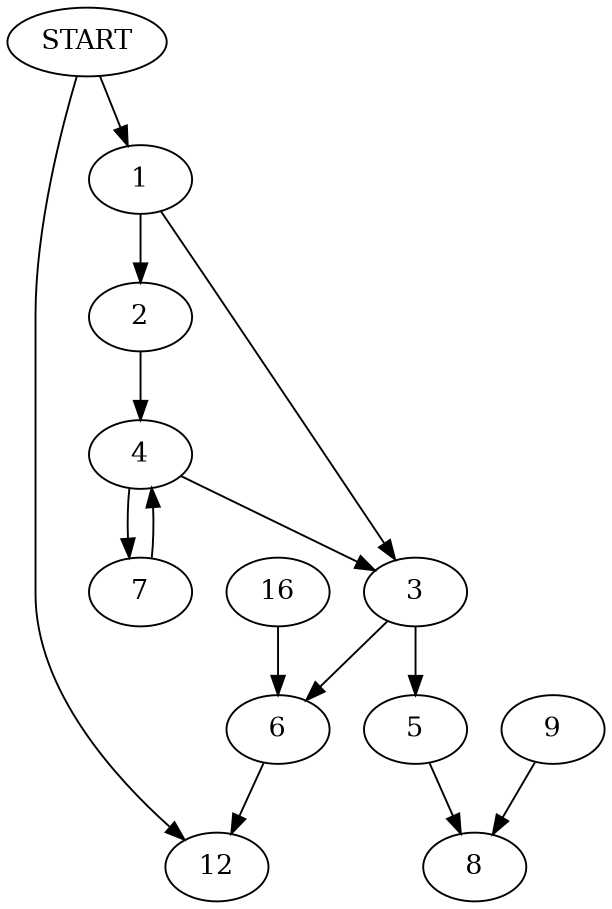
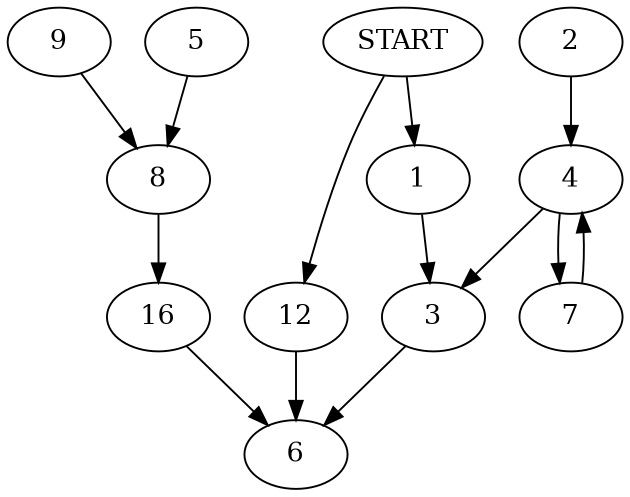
edge "1" -> "2": removed
edge "8" -> "16": added
edge "3" -> "5": removed
edge "6" -> "12": reversed
